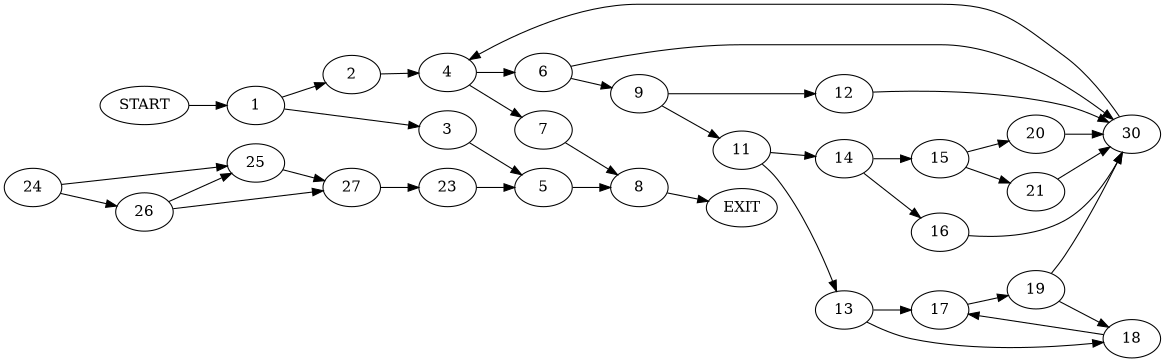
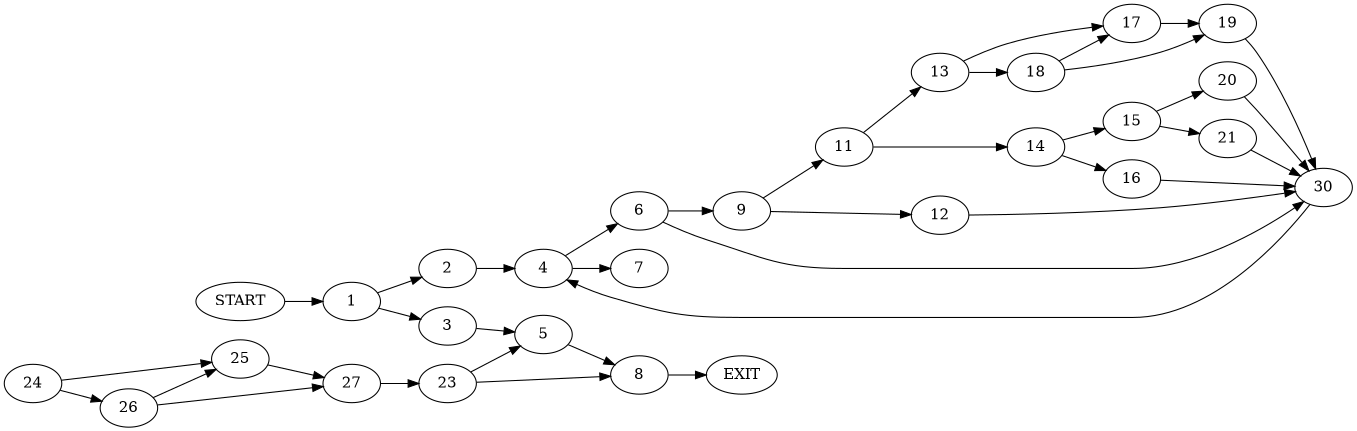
edge "7" -> "8": now "23" -> "8"
edge "19" -> "18": reversed
